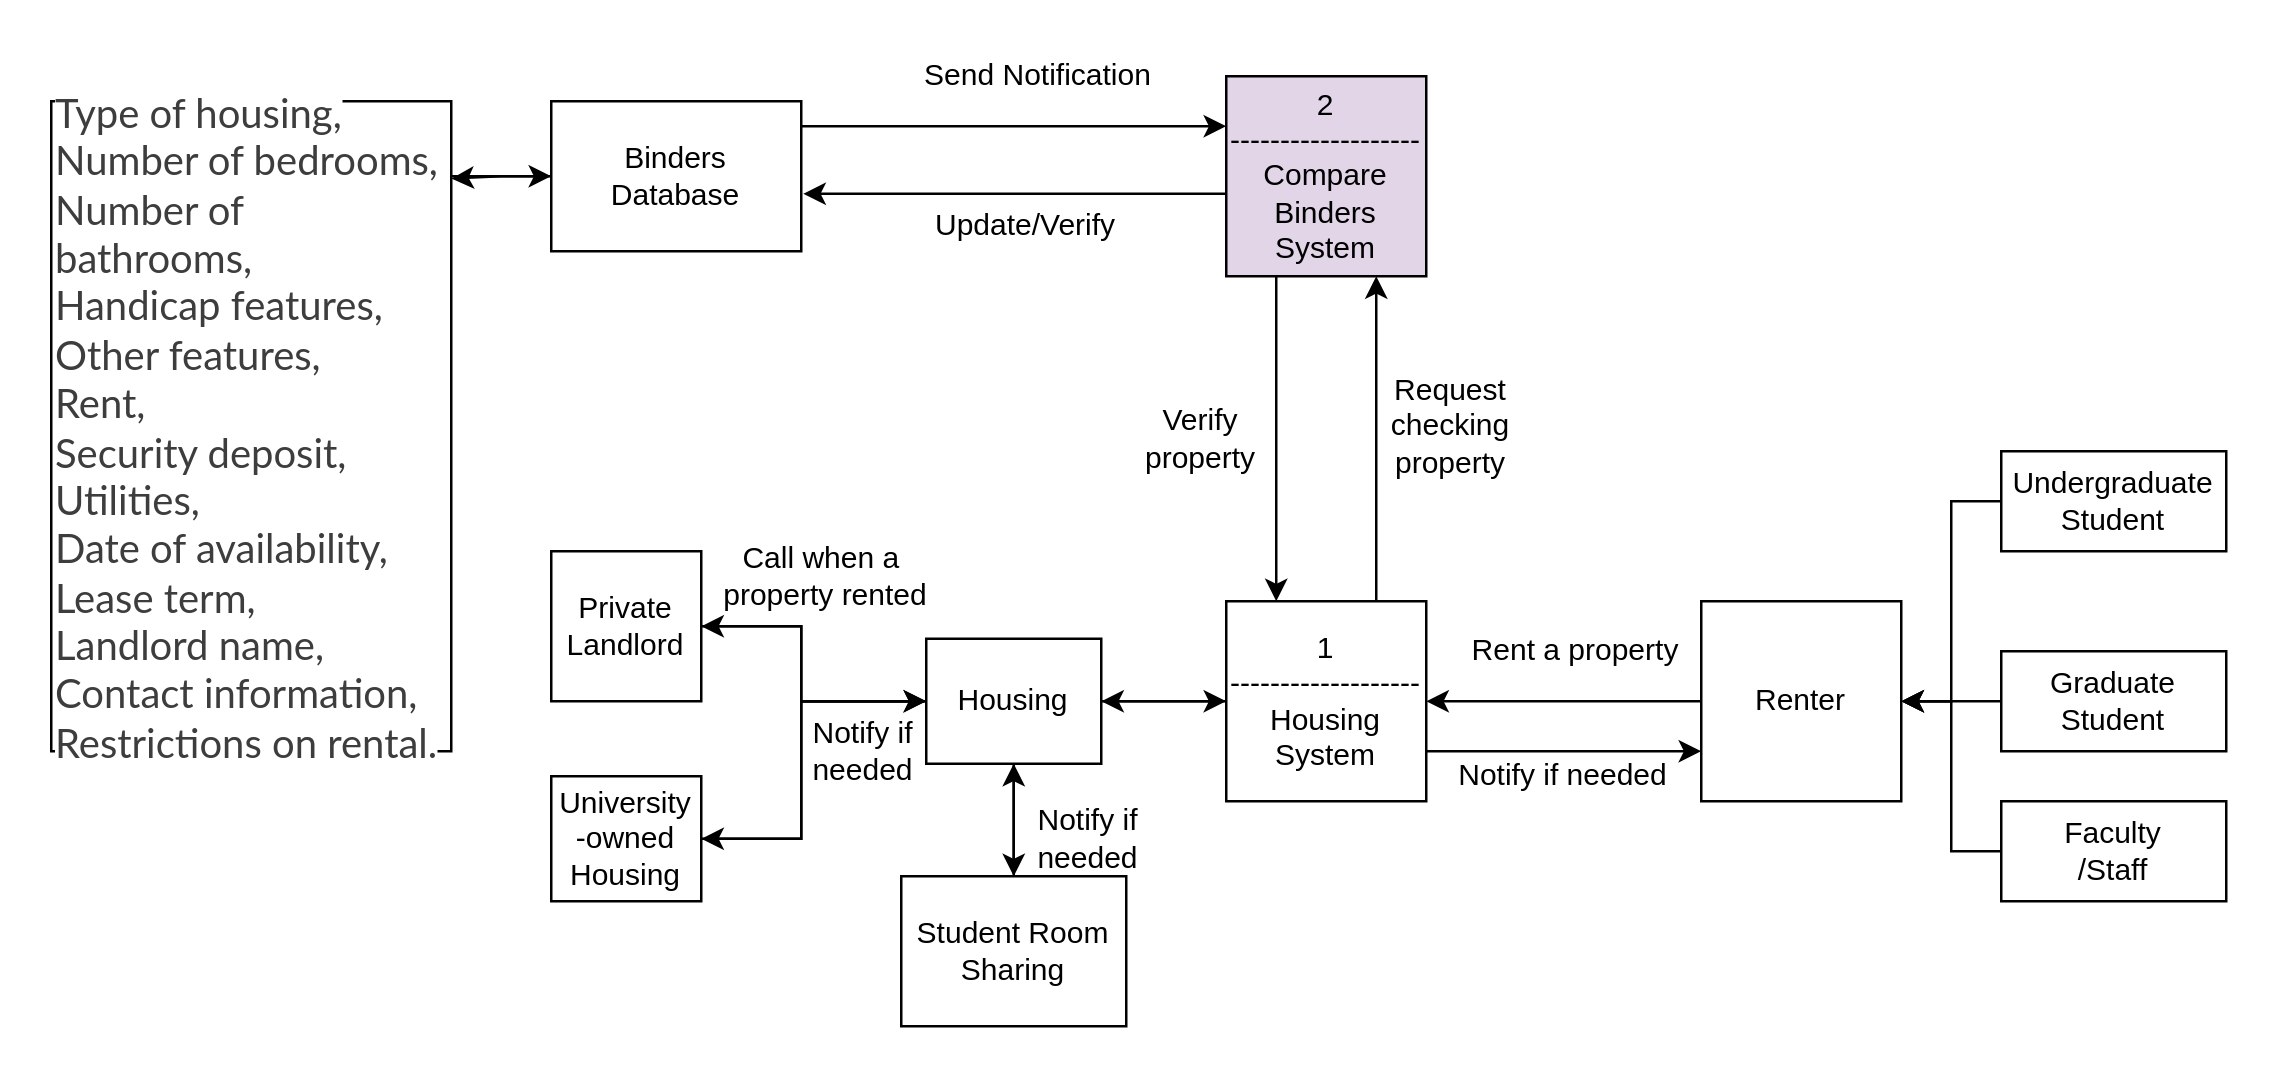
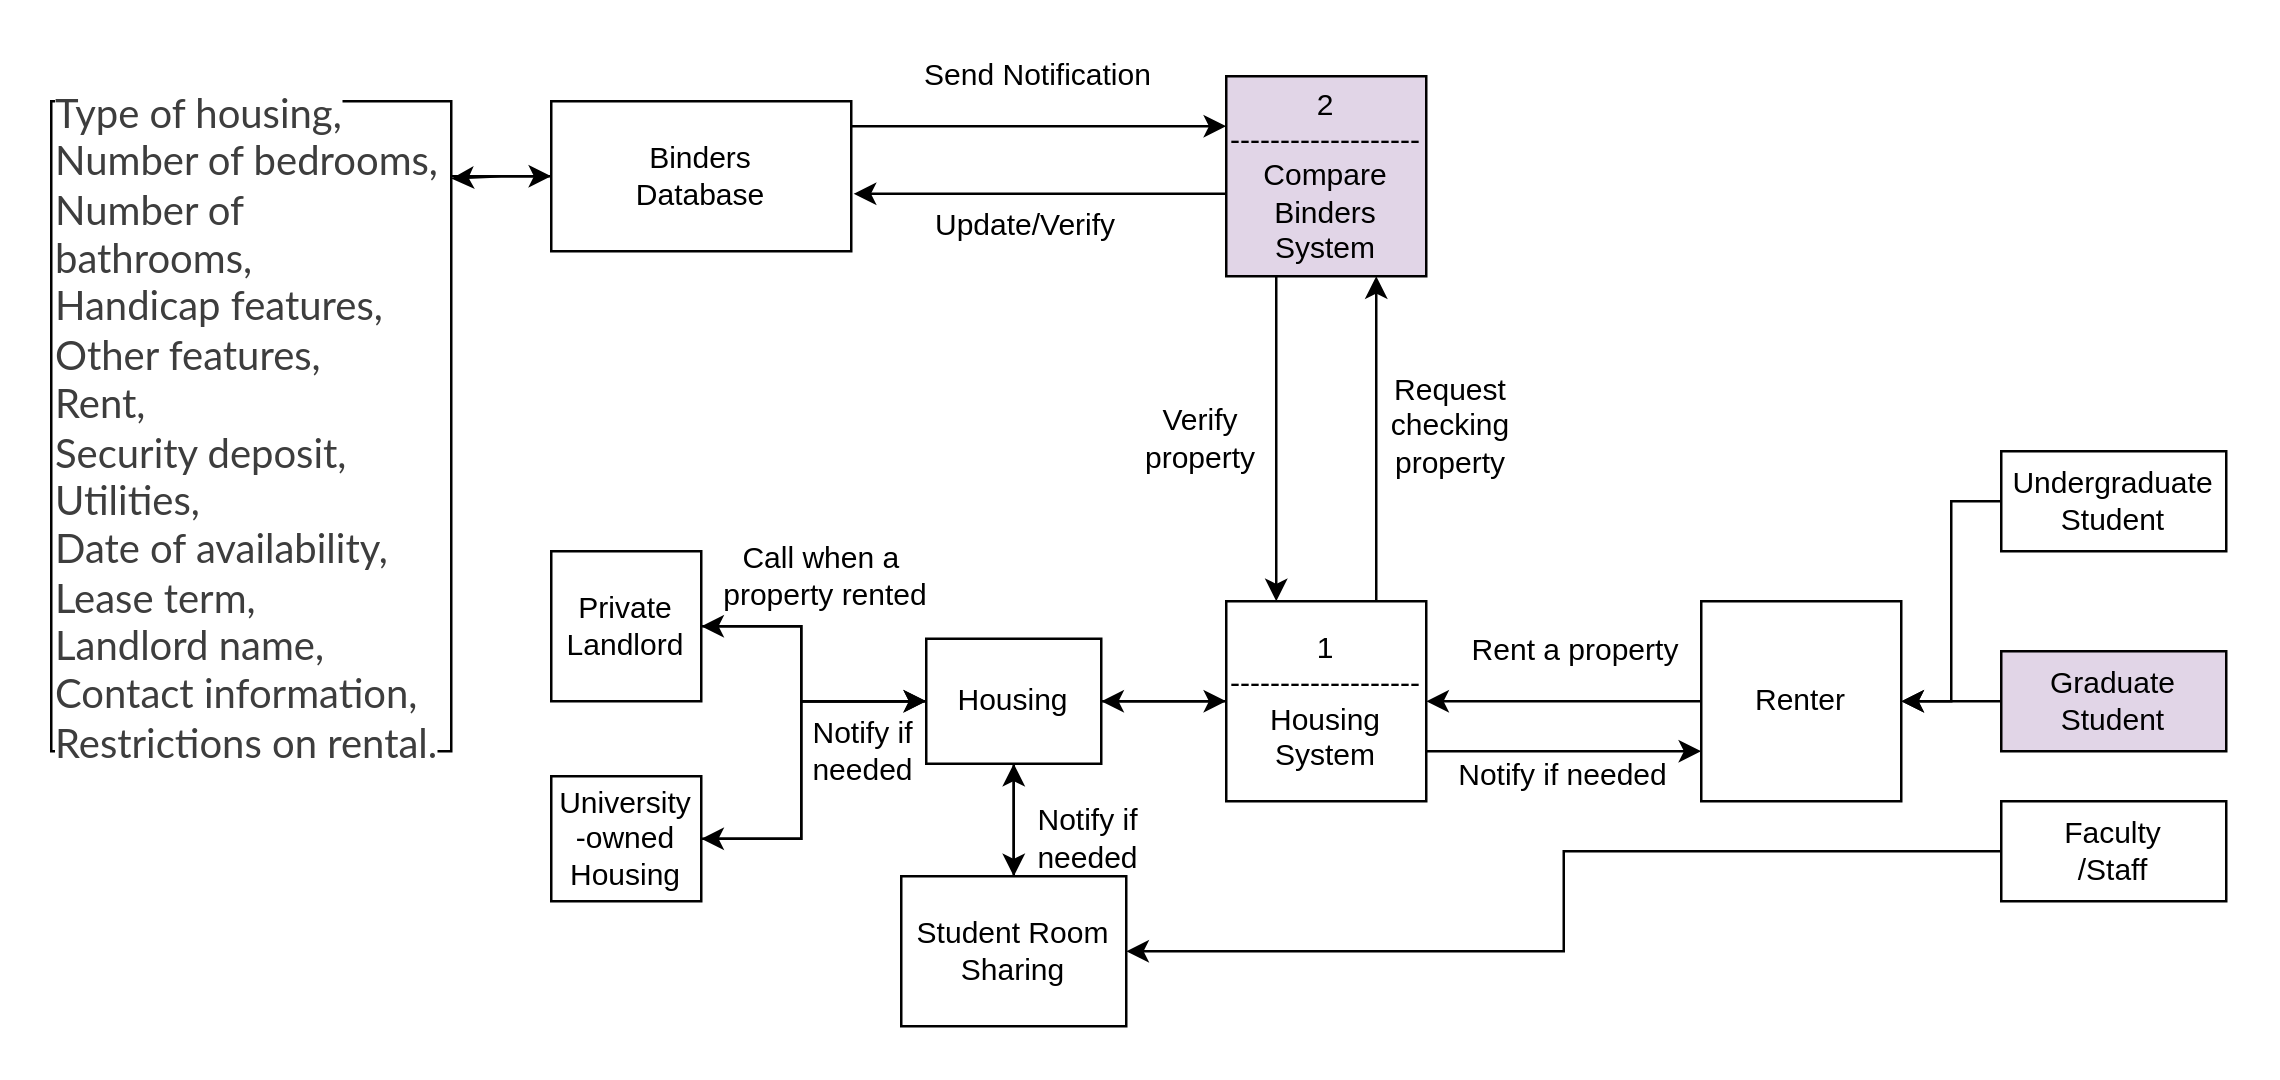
node "Binders Database": size 250x150 -> 300x150
node "Graduate Student": fillcolor #ffffff -> #e1d5e7
edge "Faculty /Staff" -> "Renter": now "Faculty /Staff" -> "Student Room Sharing"
